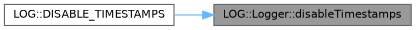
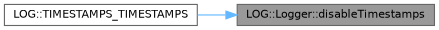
node "LOG::DISABLE_TIMESTAMPS": label "LOG::DISABLE_TIMESTAMPS" -> "LOG::TIMESTAMPS_TIMESTAMPS"
